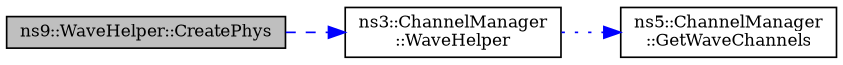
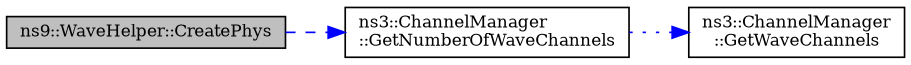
node "ns3::ChannelManager ::WaveHelper": label "ns3::ChannelManager ::WaveHelper" -> "ns3::ChannelManager ::GetNumberOfWaveChannels"
node "ns5::ChannelManager ::GetWaveChannels": label "ns5::ChannelManager ::GetWaveChannels" -> "ns3::ChannelManager ::GetWaveChannels"
